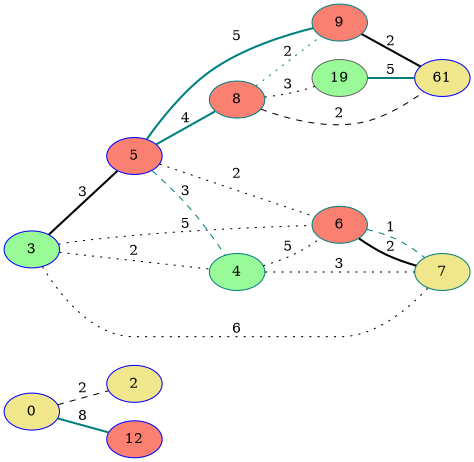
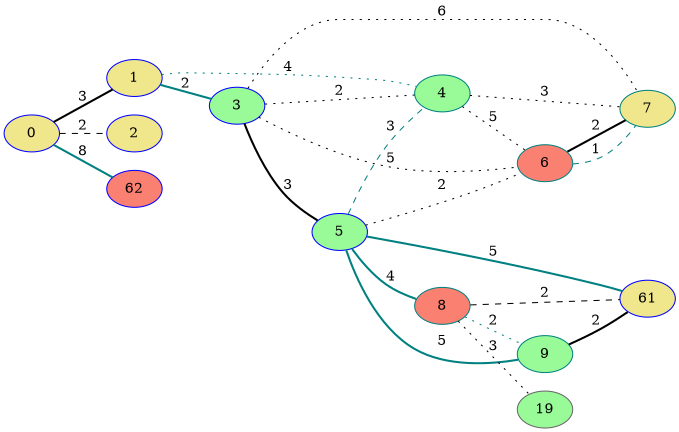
node "9": fillcolor salmon -> palegreen
node "1": added
edge "19" -- "61": now "5" -- "61"
node "5": fillcolor salmon -> palegreen
node "12": label "12" -> "62"
